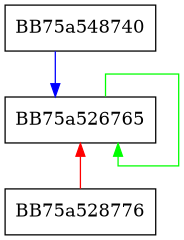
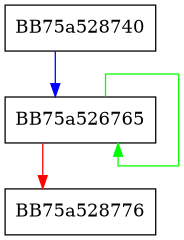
node "BB75a548740": label "BB75a548740" -> "BB75a528740"
edge "BB75a528776" -> "BB75a526765": reversed
